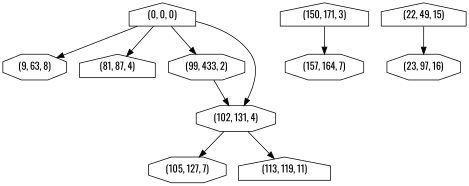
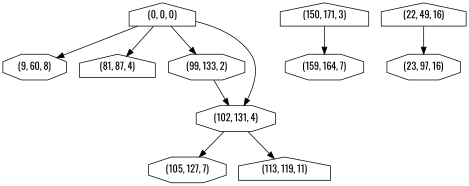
node "(22, 49, 15)": label "(22, 49, 15)" -> "(22, 49, 16)"
node "(9, 63, 8)": label "(9, 63, 8)" -> "(9, 60, 8)"
node "(99, 433, 2)": label "(99, 433, 2)" -> "(99, 133, 2)"
node "(157, 164, 7)": label "(157, 164, 7)" -> "(159, 164, 7)"
